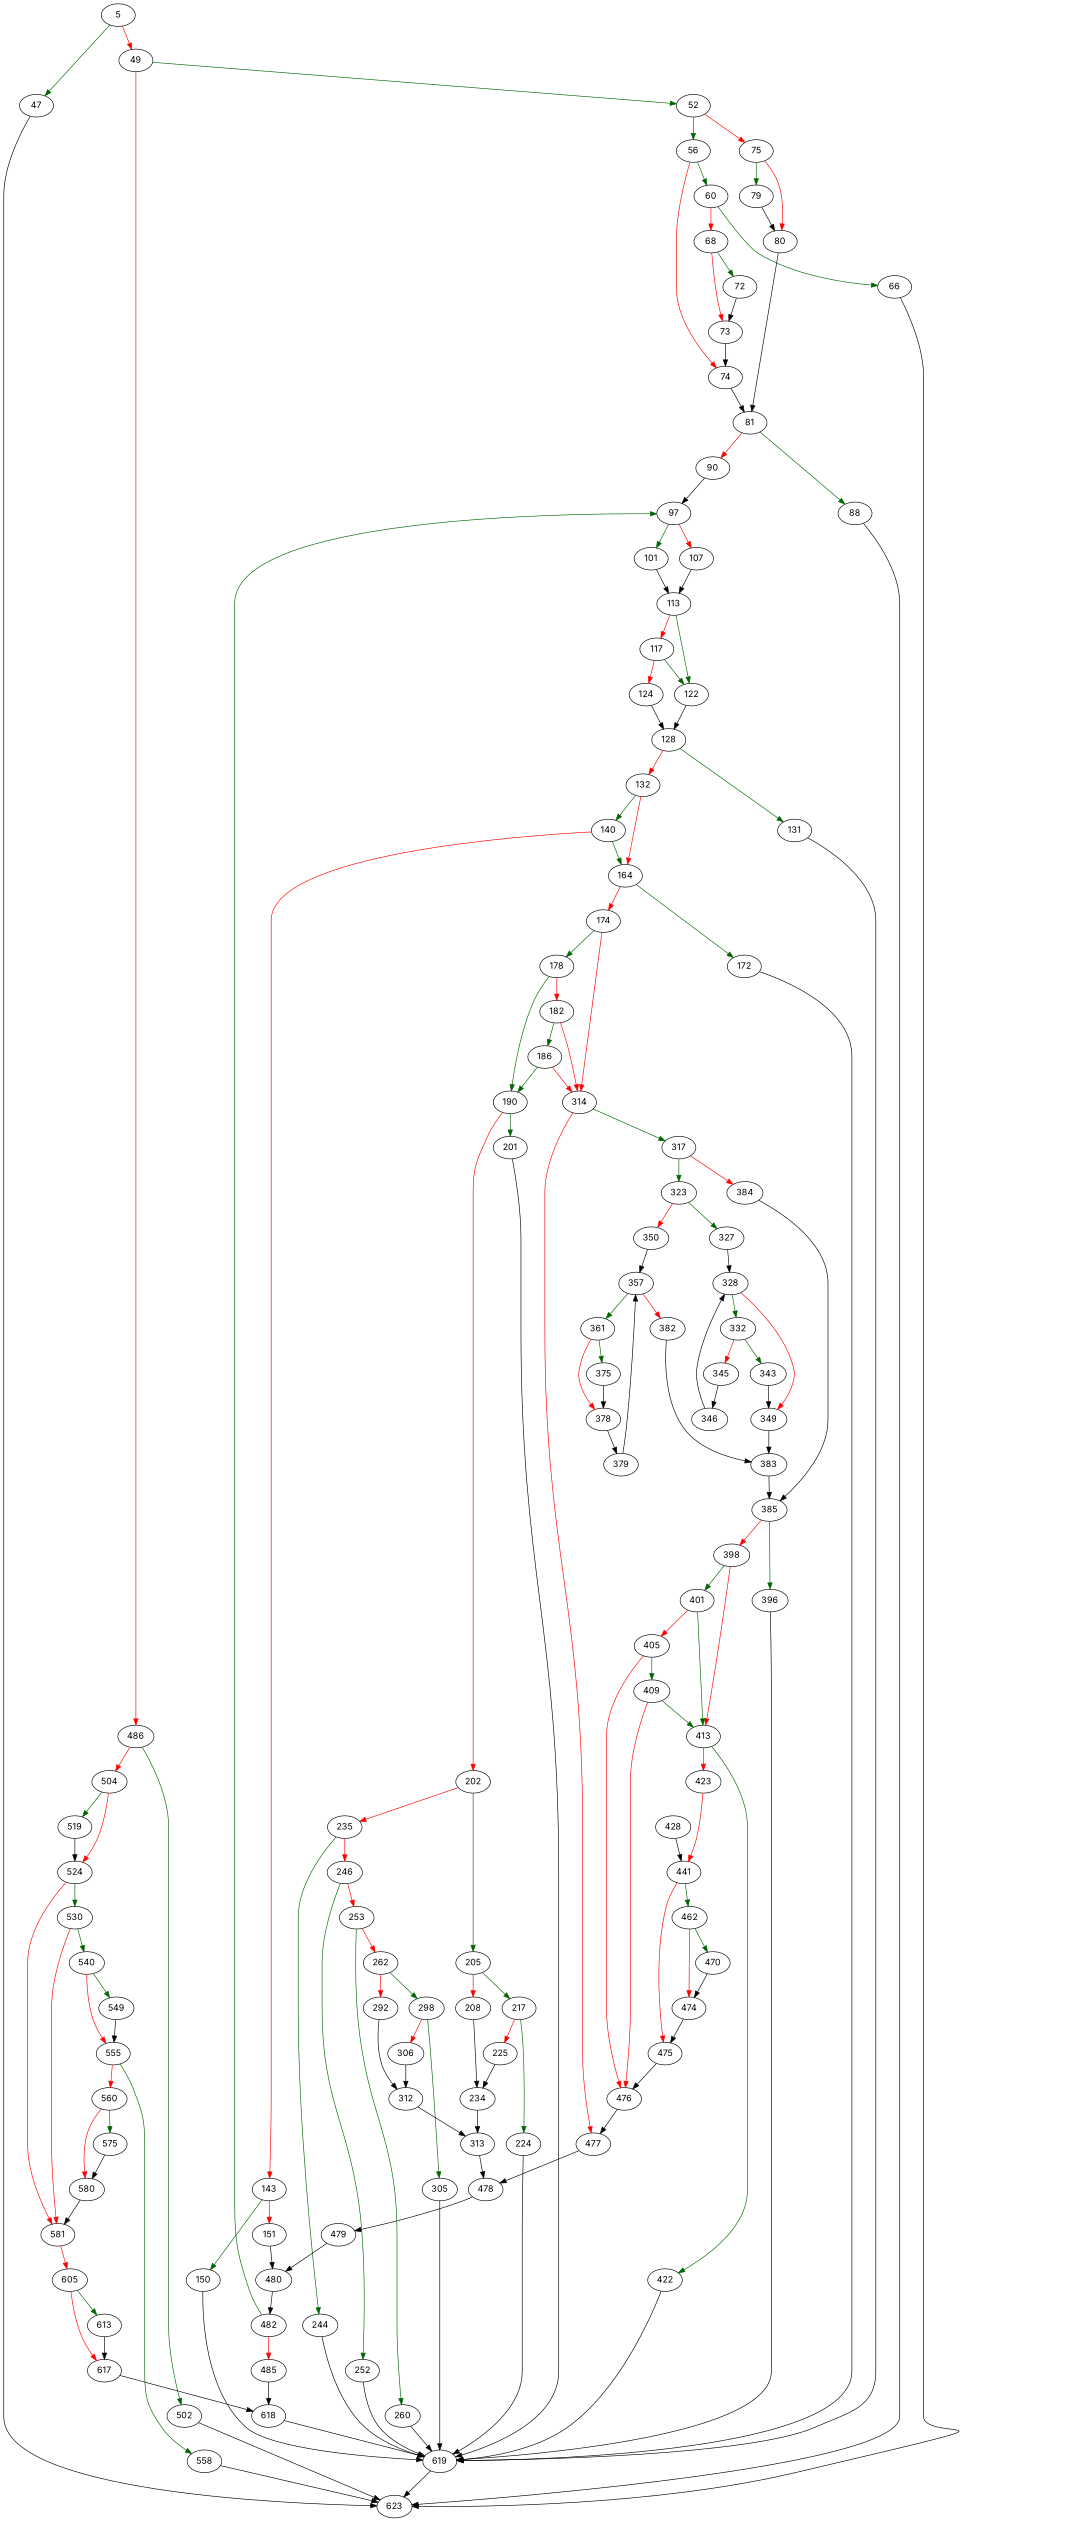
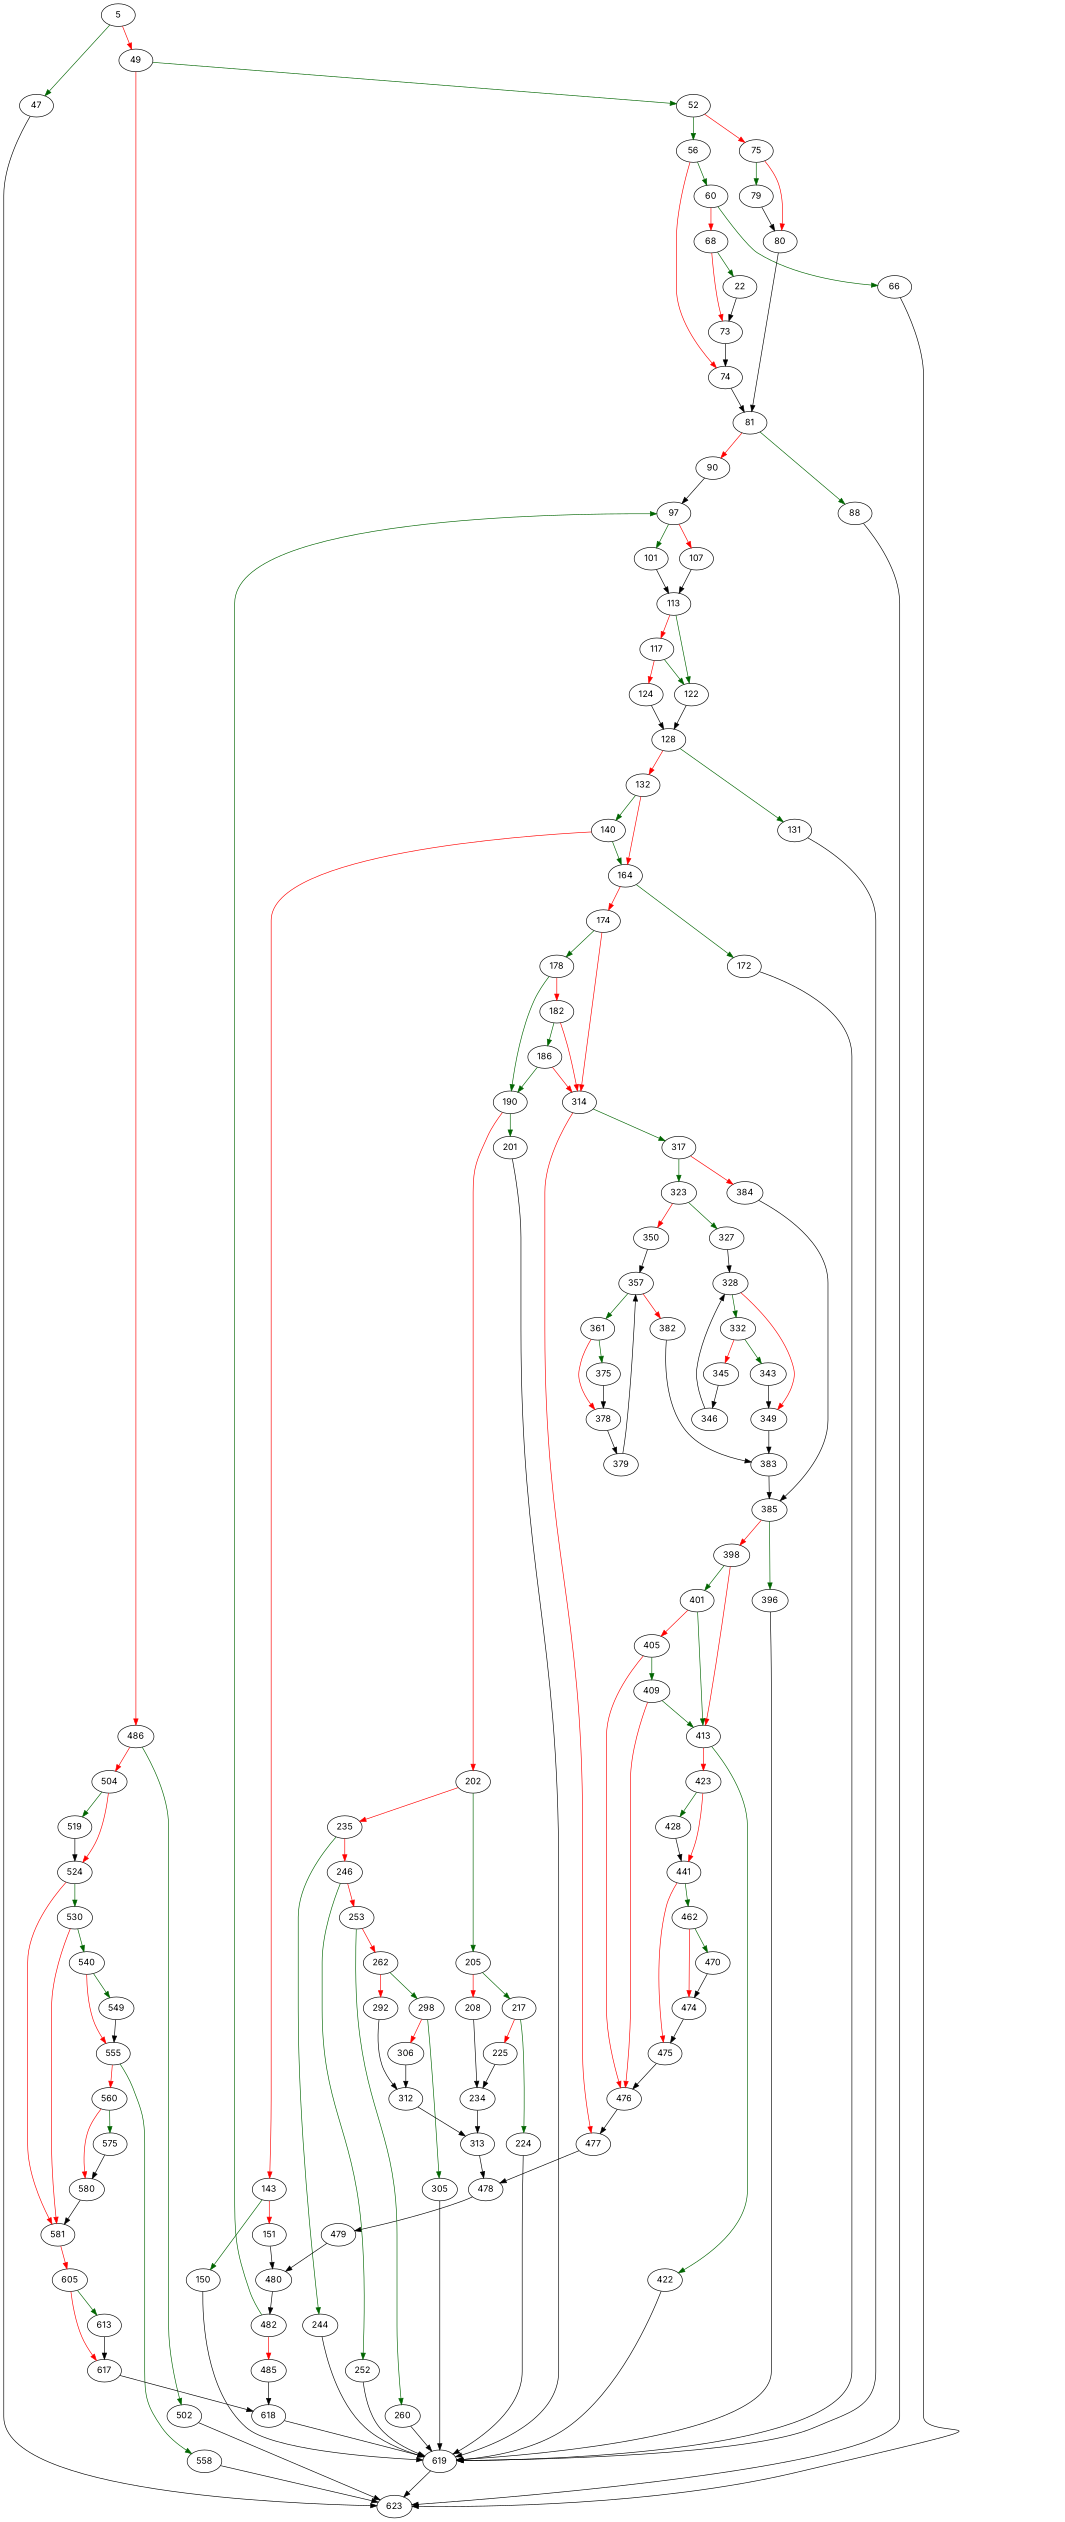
node "72": label "72" -> "22"
edge "423" -> "428": added
